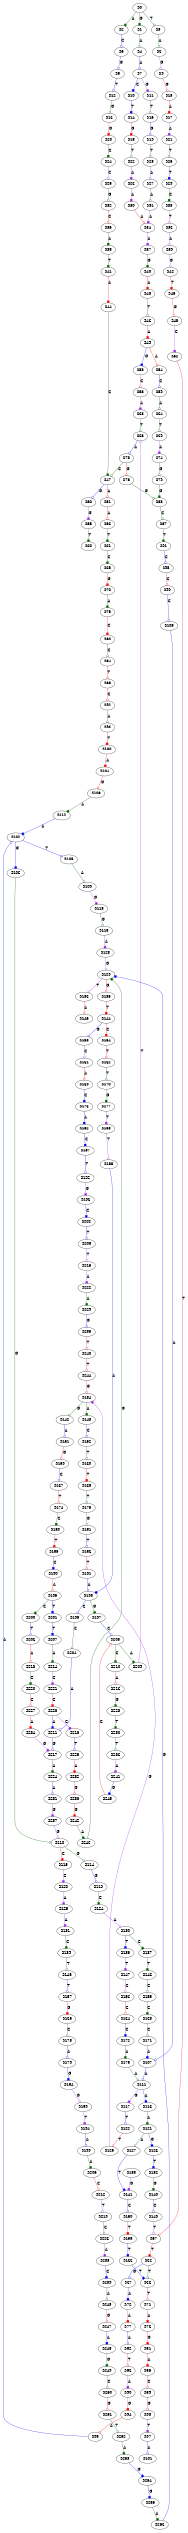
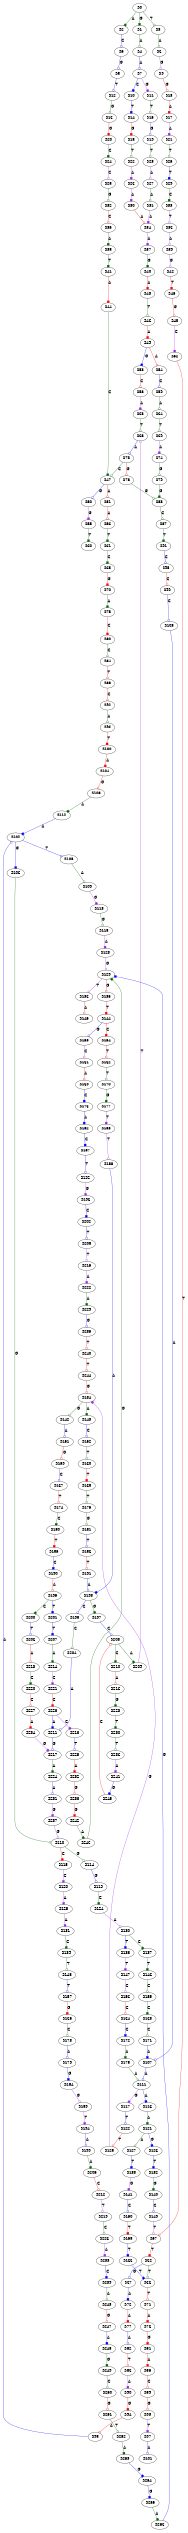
edge "S127" -> "S141": now "S127" -> "S133"
